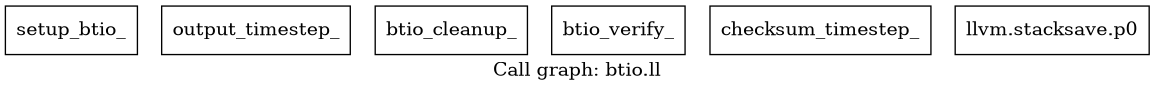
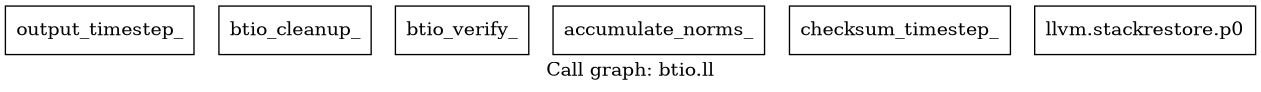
node "setup_btio_": removed
node "accumulate_norms_": added
node "llvm.stacksave.p0": removed
node "llvm.stackrestore.p0": added
